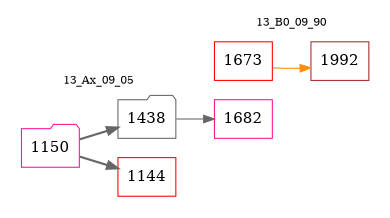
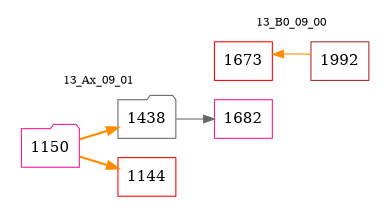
cluster "13_B0_09_90": label "13_B0_09_90" -> "13_B0_09_00"
edge "1673" -> "1992": reversed
cluster "13_Ax_09_05": label "13_Ax_09_05" -> "13_Ax_09_01"
edge "1150" -> "1438": color gray40 -> darkorange
edge "1150" -> "1144": color gray40 -> darkorange
